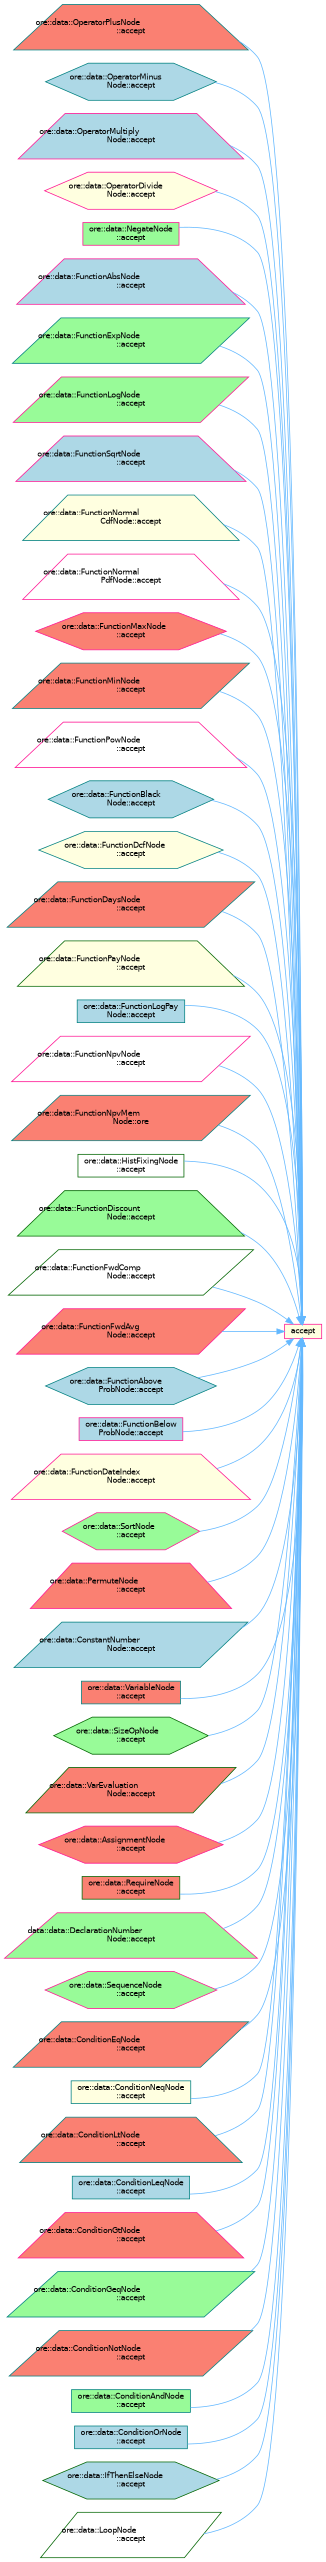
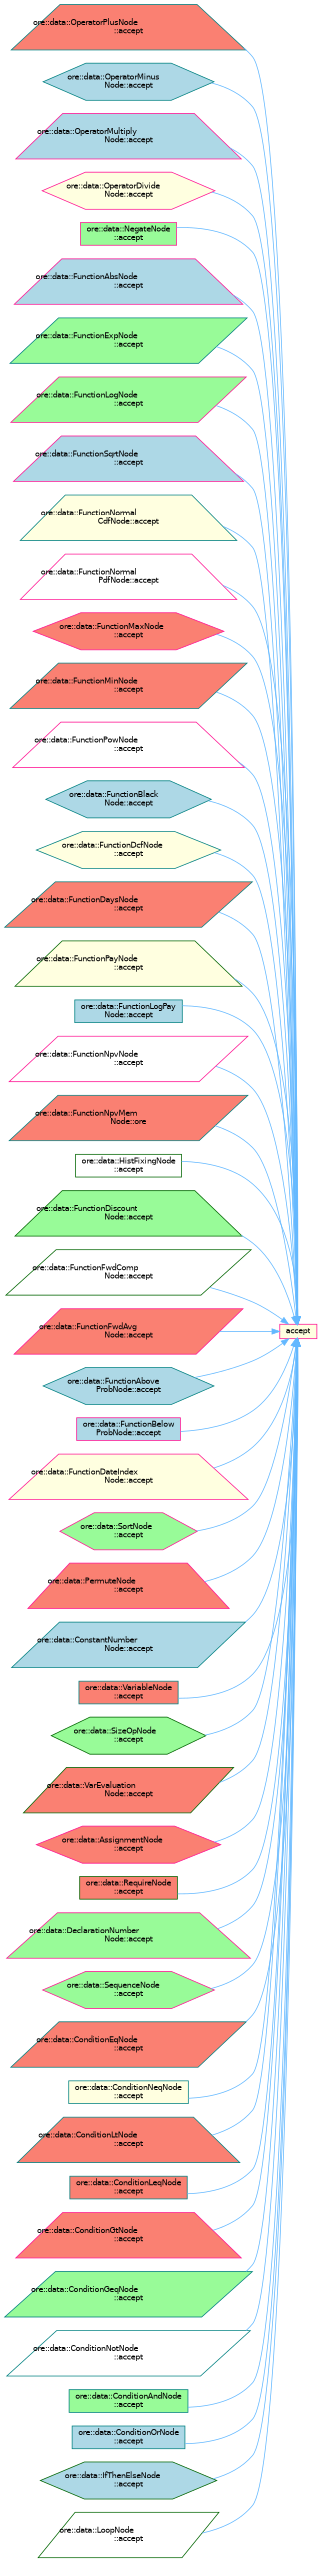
node "data::data::DeclarationNumber Node::accept": label "data::data::DeclarationNumber Node::accept" -> "ore::data::DeclarationNumber Node::accept"
node "ore::data::ConditionLeqNode ::accept": fillcolor lightblue -> salmon
node "ore::data::ConditionNotNode ::accept": fillcolor salmon -> white
